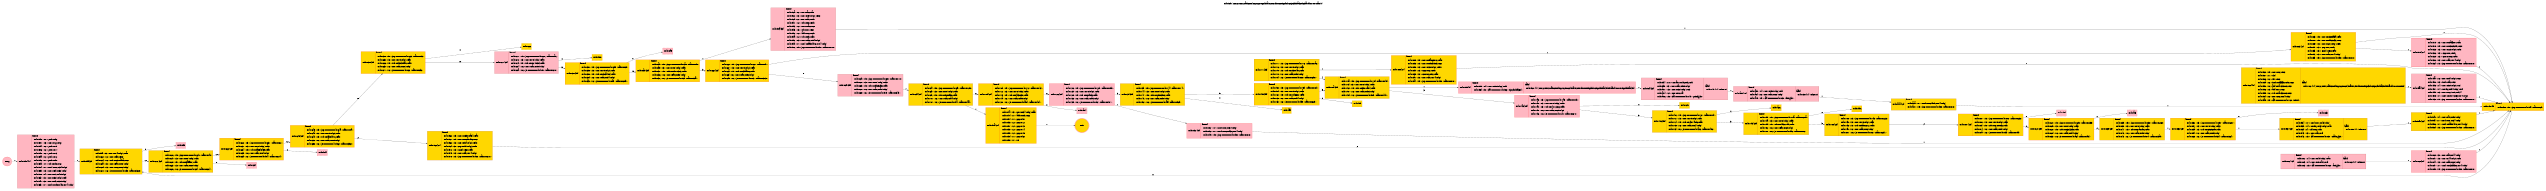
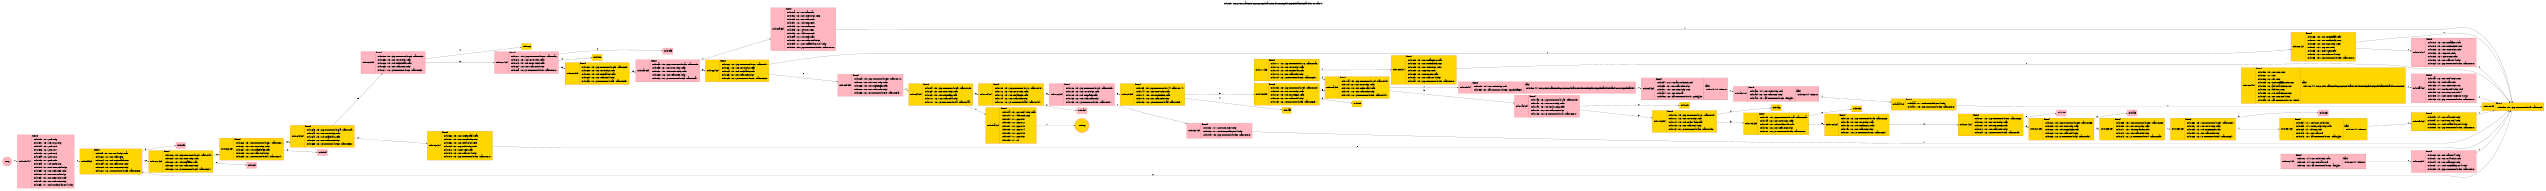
edge "0x401690 [25]" -> "0x4018a9": now "0x401677 [25]" -> "0x4018a9"
node "0x40165e [25]": fillcolor gold -> lightpink
node "0x4016a9 [25]": fillcolor gold -> lightpink
node "Exit": label "Exit" -> "Desktop"
